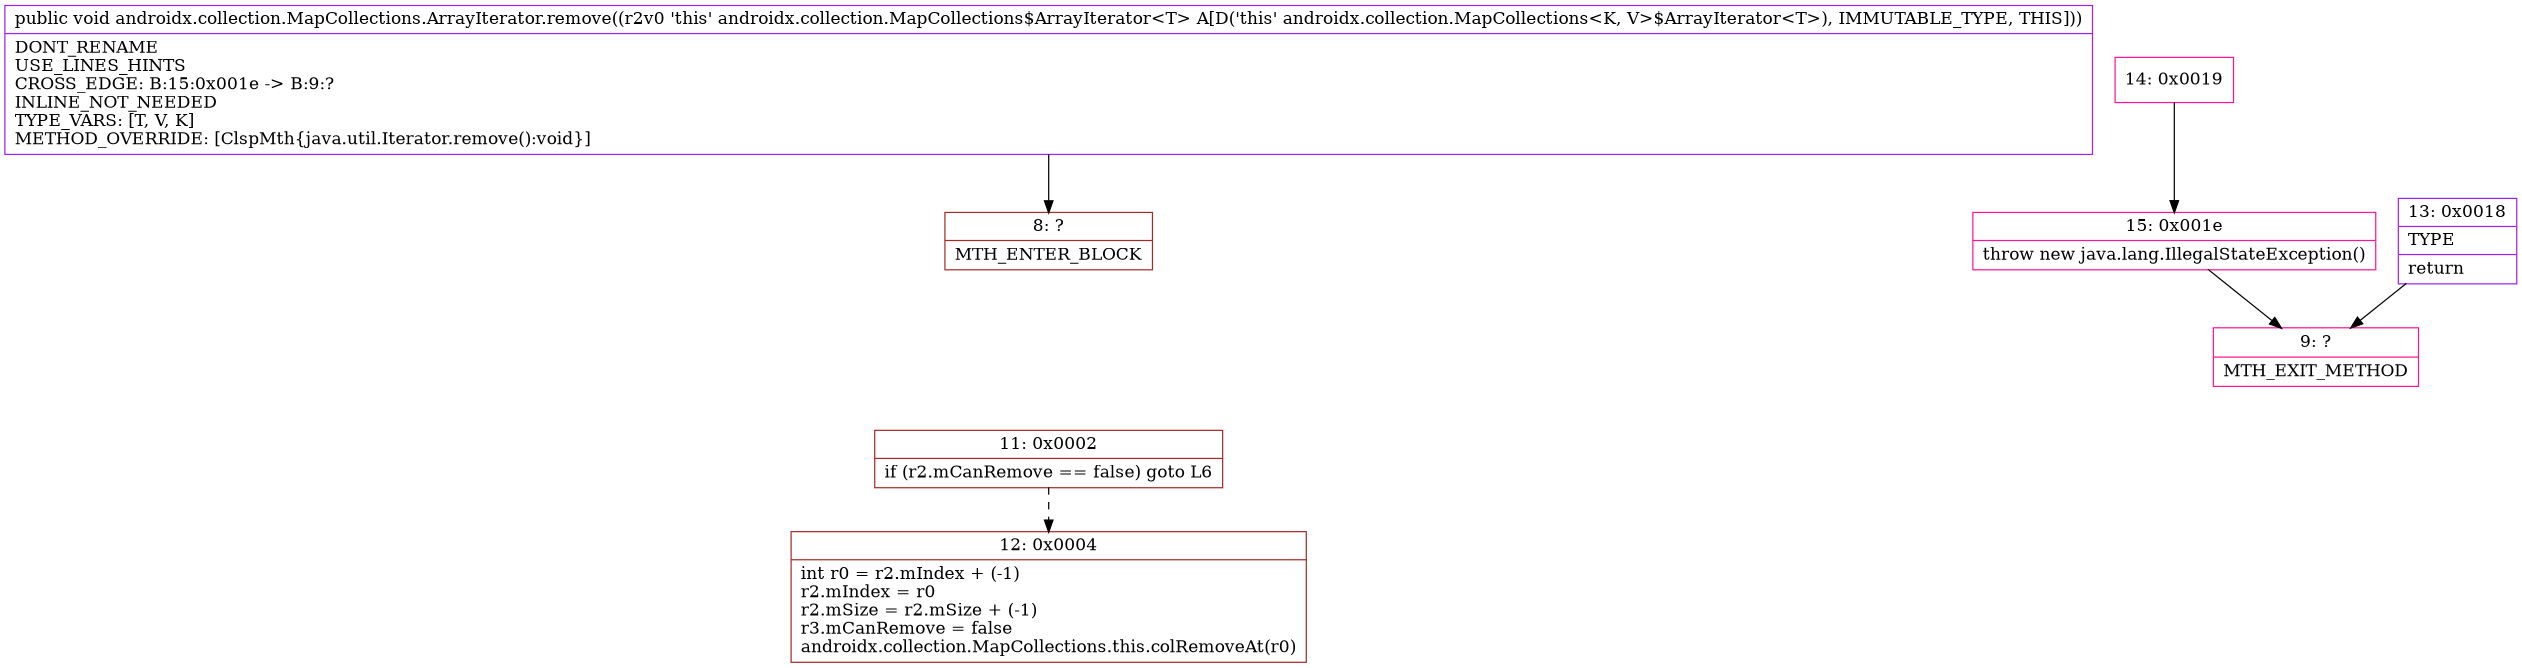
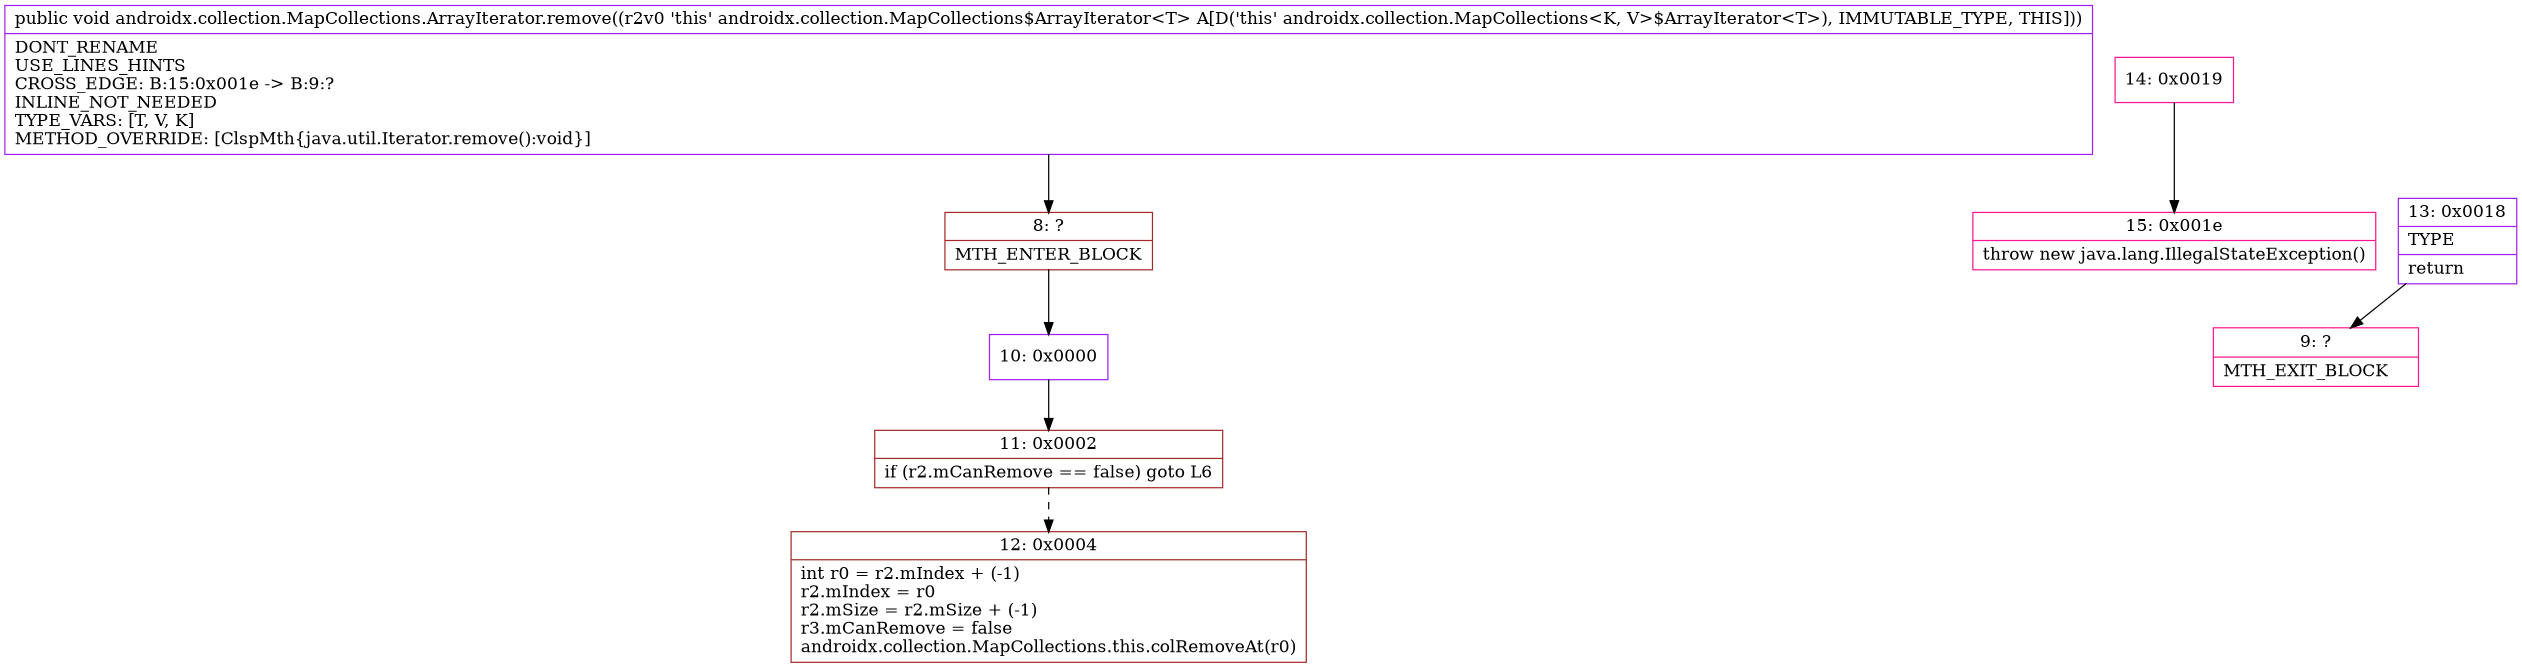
edge "15: 0x001e" -> "9: ?": removed
node "10: 0x0000": added
node "9: ?": text "MTH_EXIT_METHOD" -> "MTH_EXIT_BLOCK"
